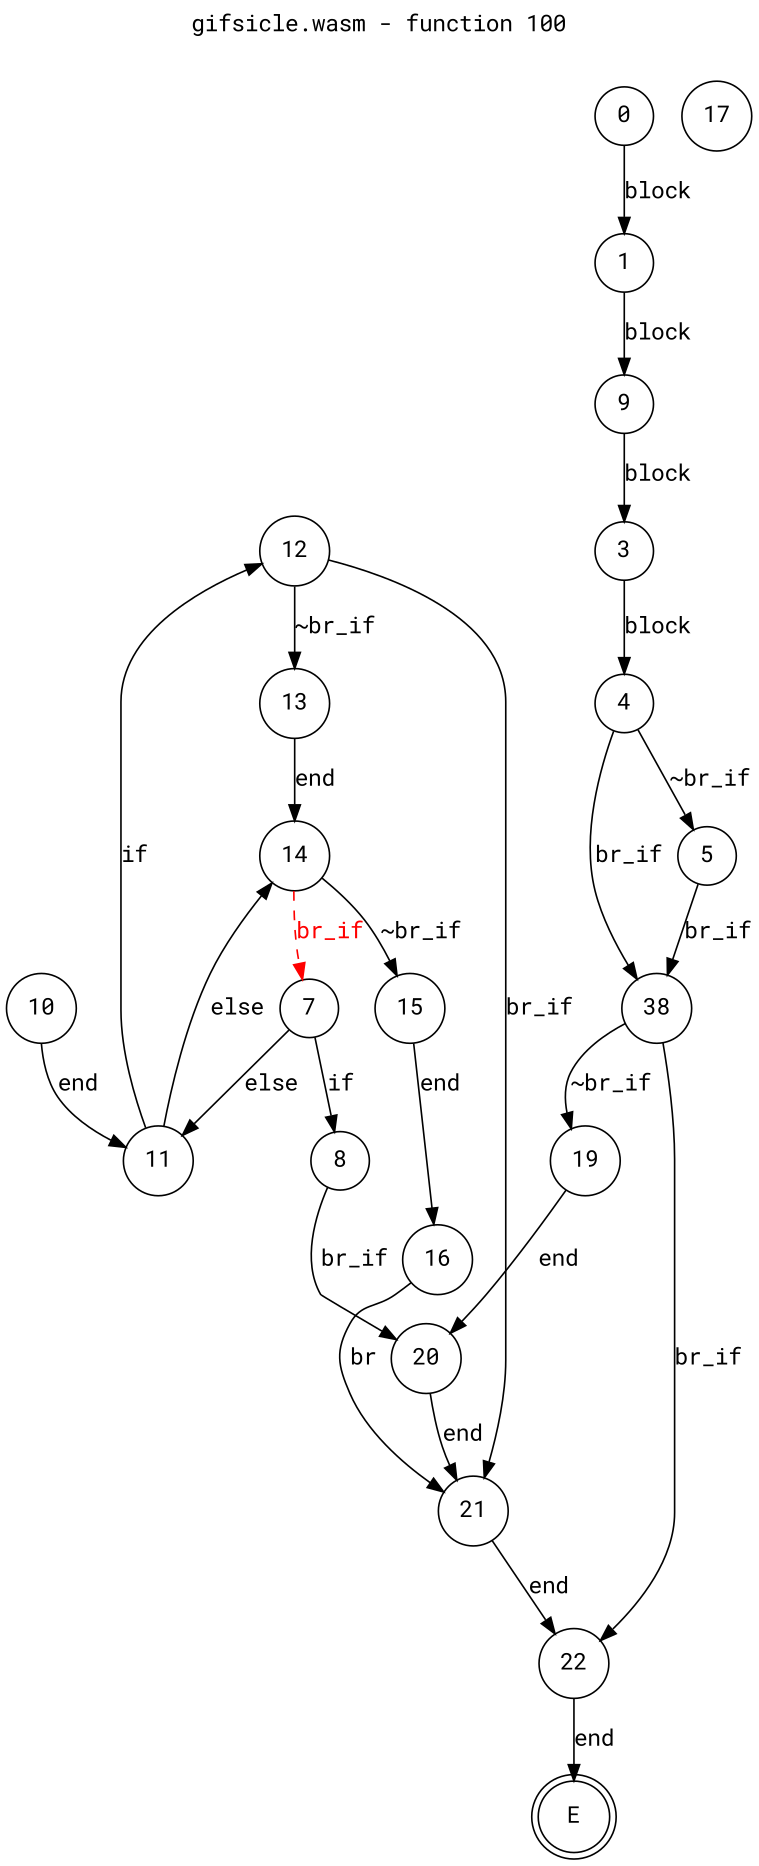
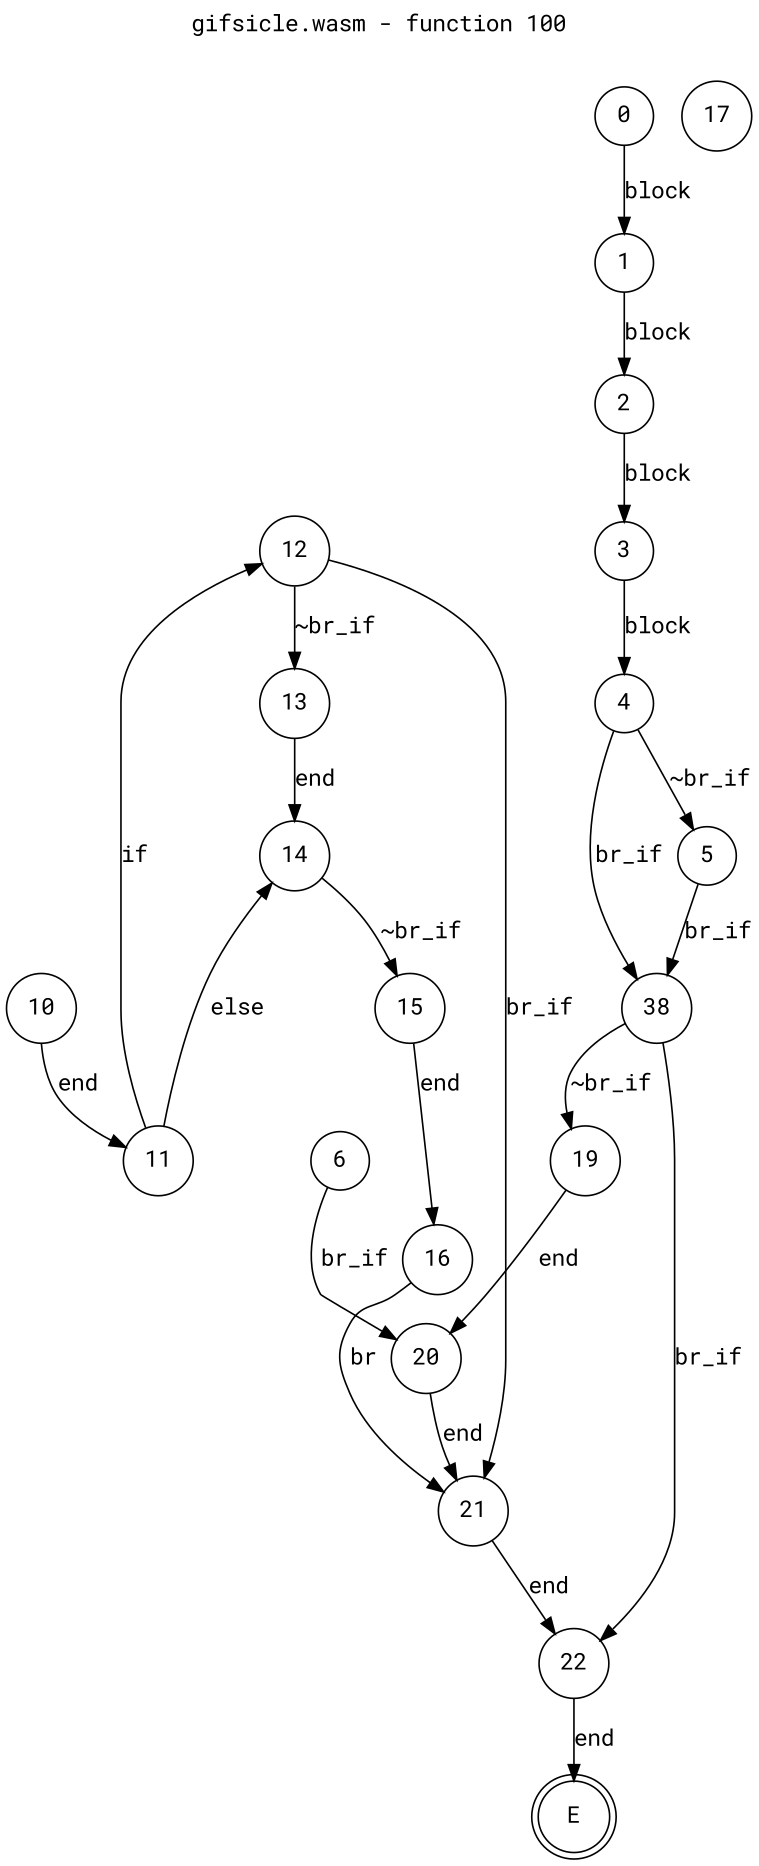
node "9": label "9" -> "2"
node "7": removed
node "8": label "8" -> "6"
